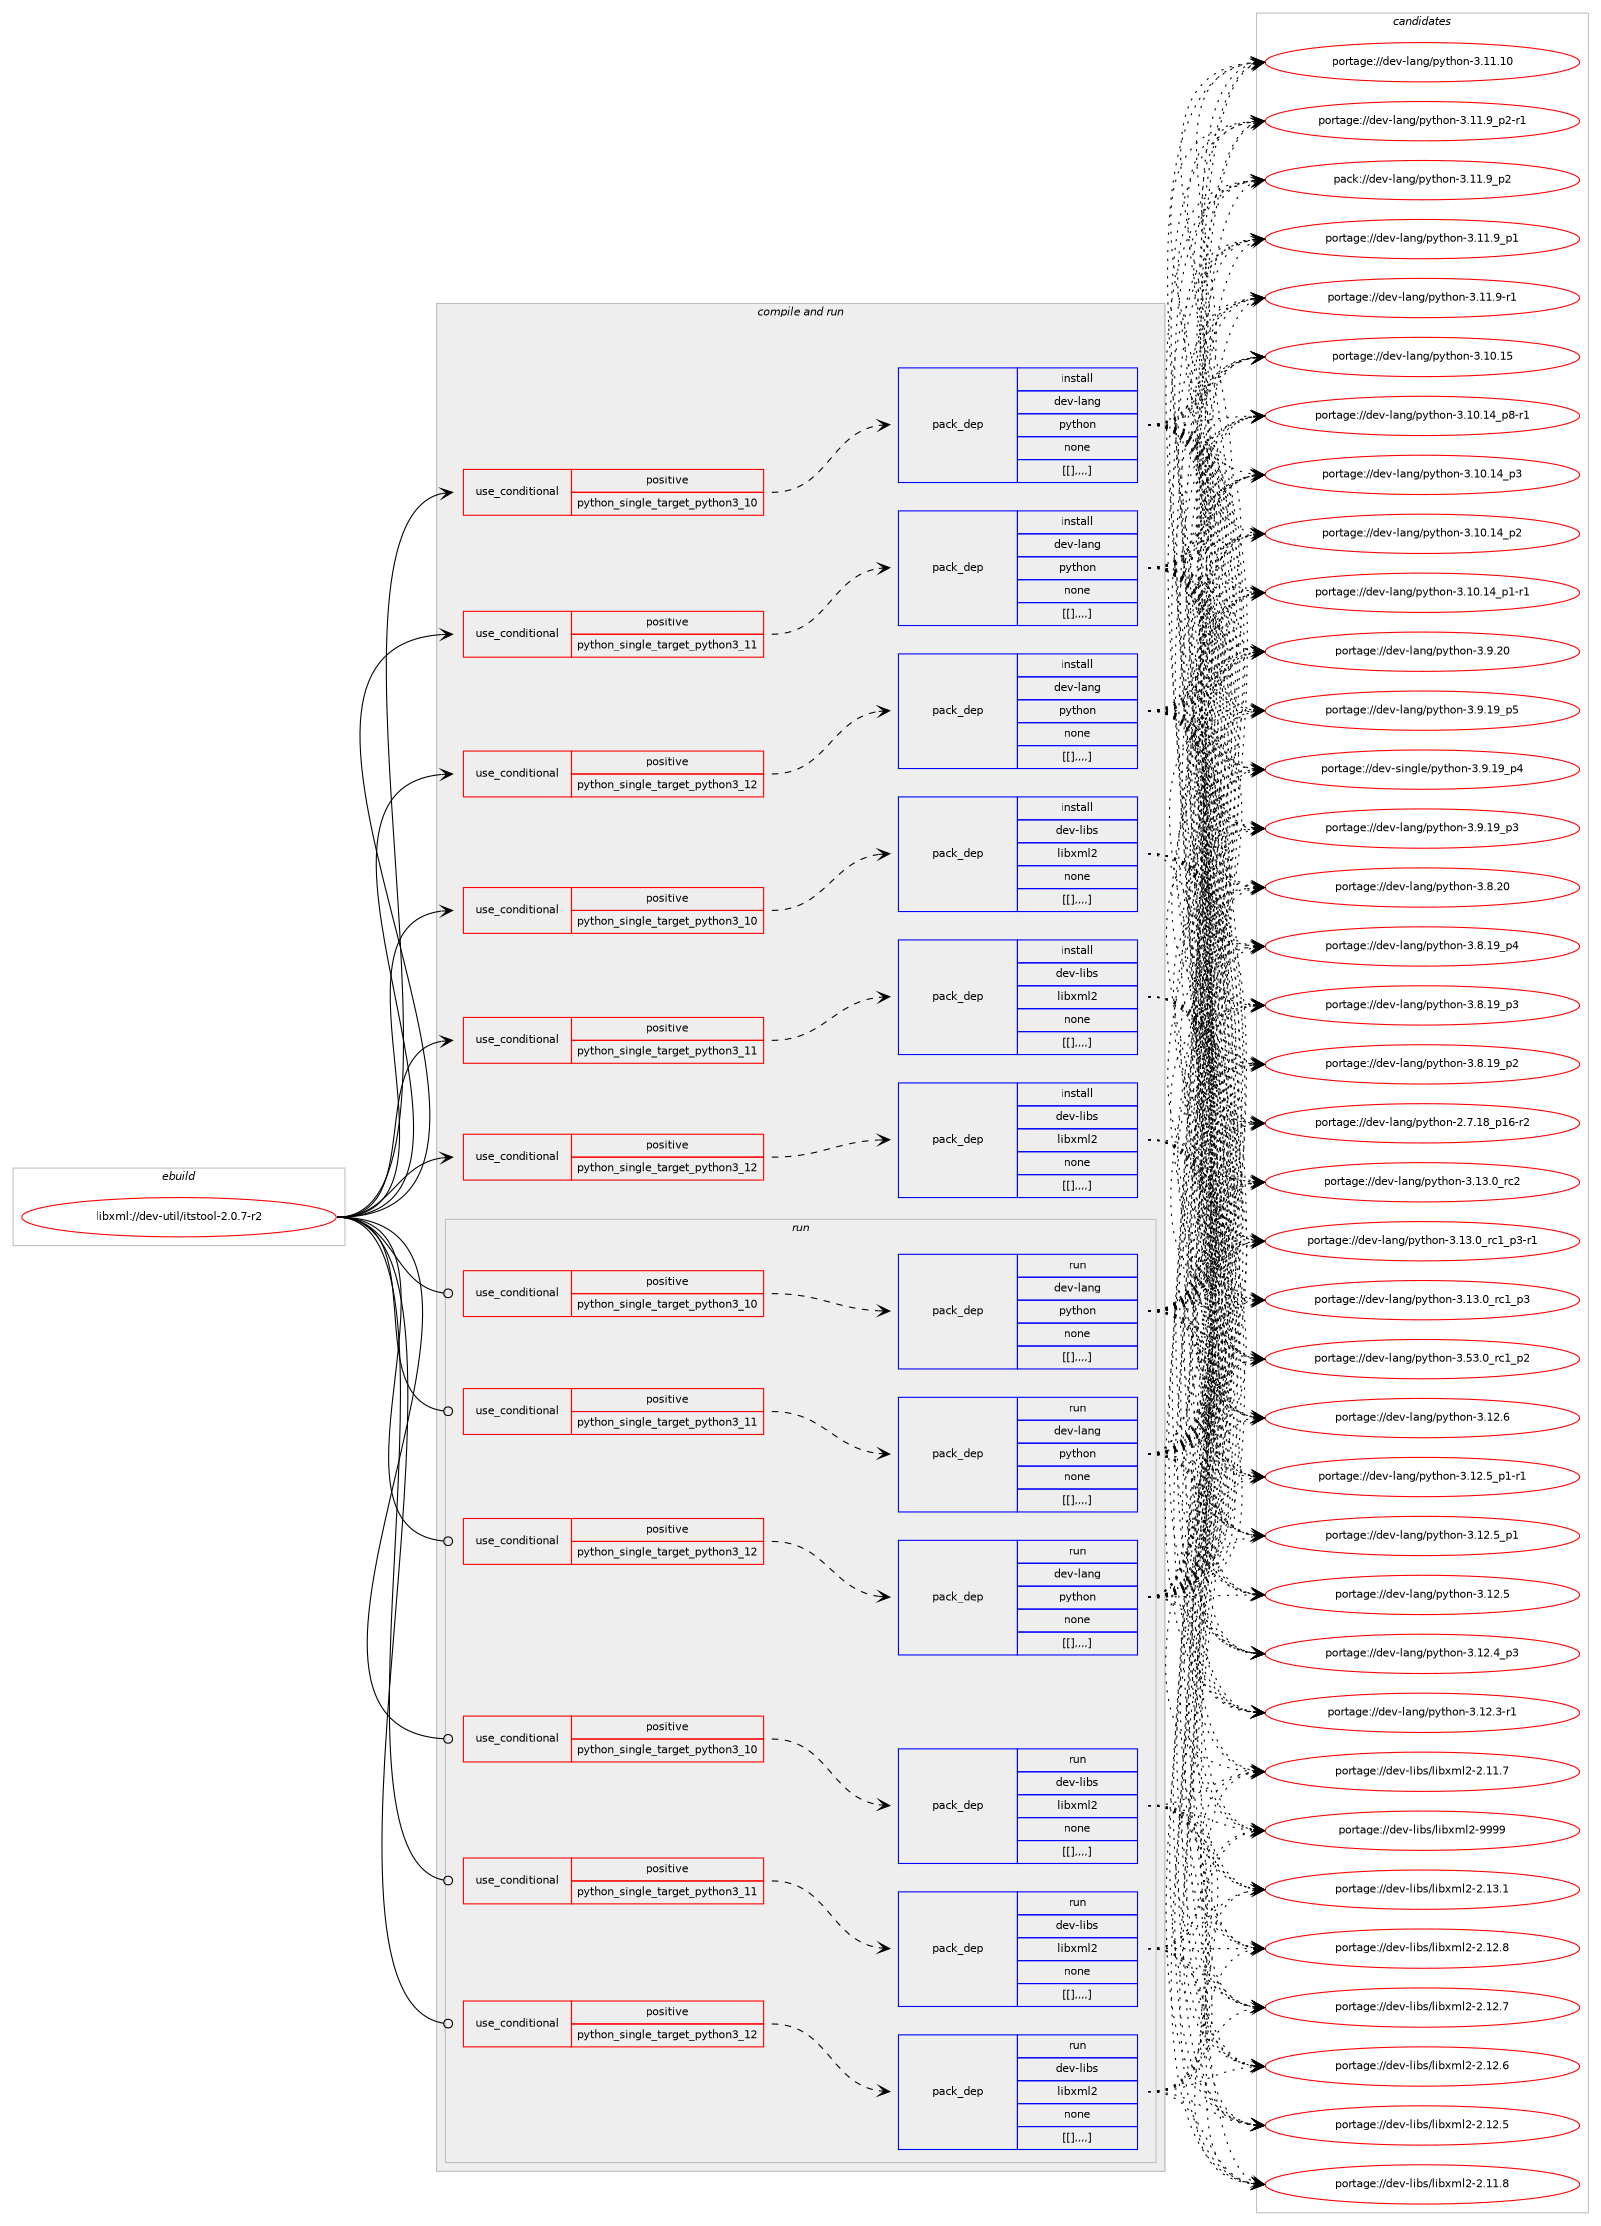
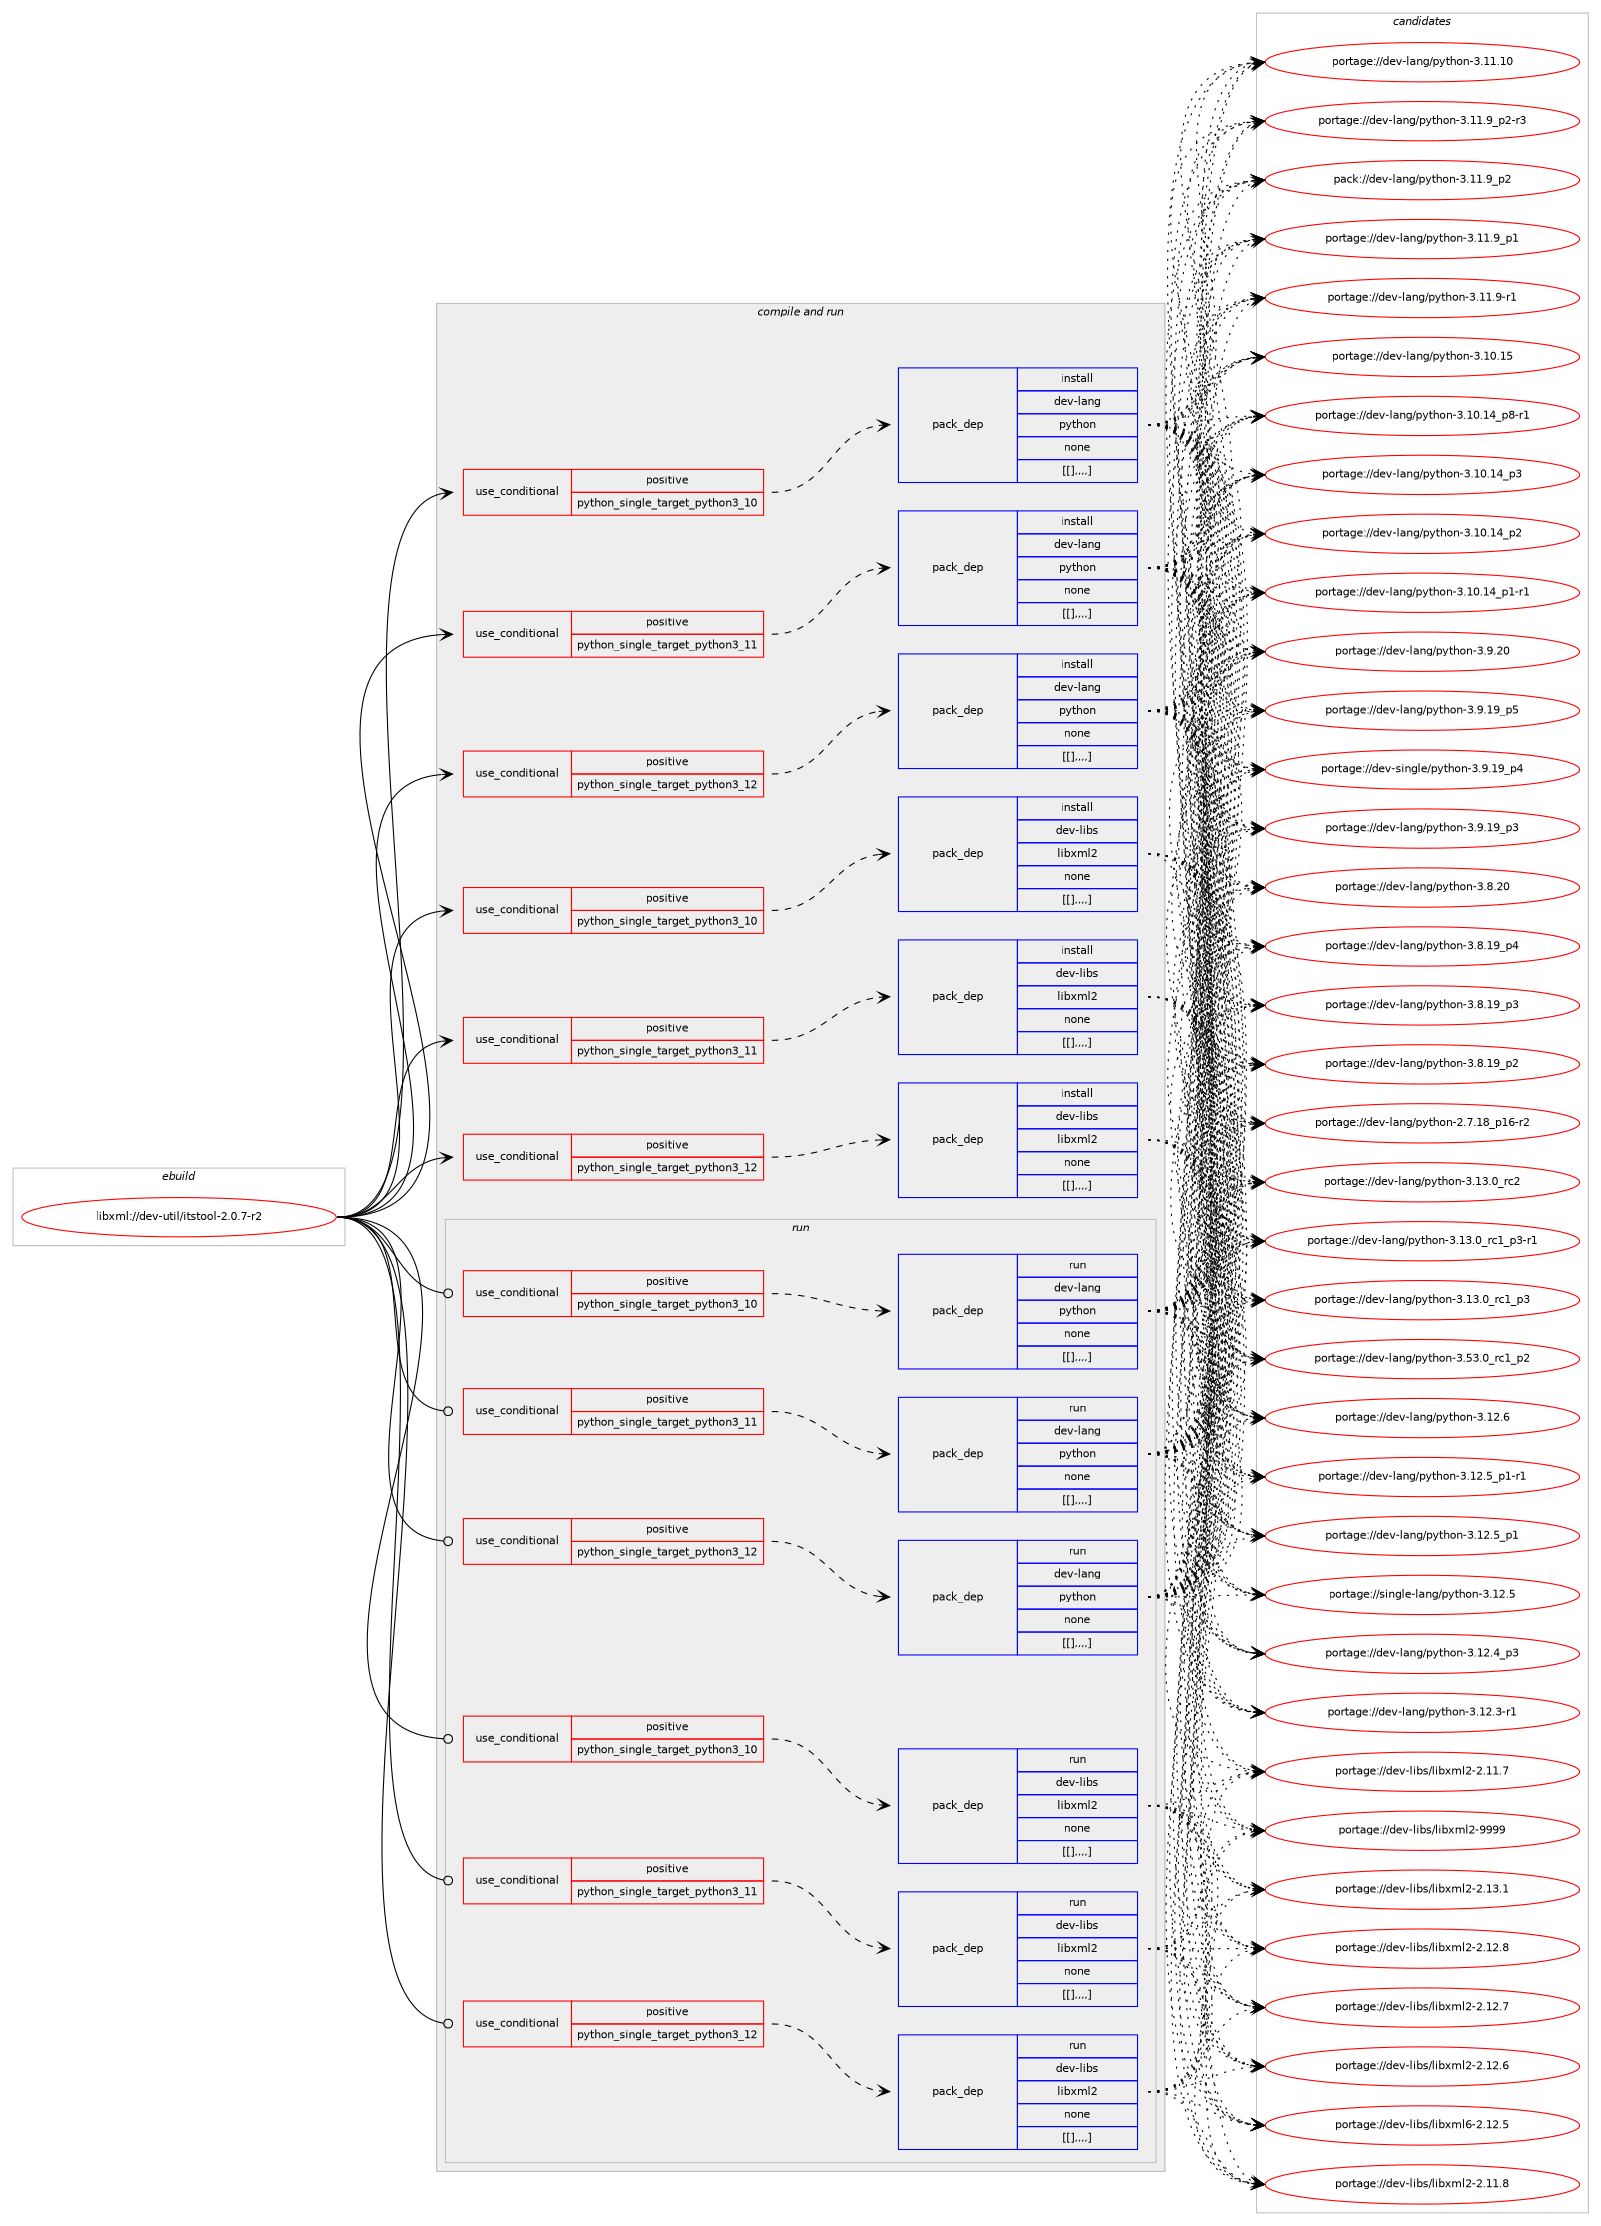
node "portage://dev-lang/python-3.11.9_p2-r1": label "portage://dev-lang/python-3.11.9_p2-r1" -> "portage://dev-lang/python-3.11.9_p2-r3"
node "portage://dev-lang/python-3.12.5": label "portage://dev-lang/python-3.12.5" -> "portage://single-lang/python-3.12.5"
node "portage://dev-libs/libxml2-2.12.5": label "portage://dev-libs/libxml2-2.12.5" -> "portage://dev-libs/libxml6-2.12.5"
